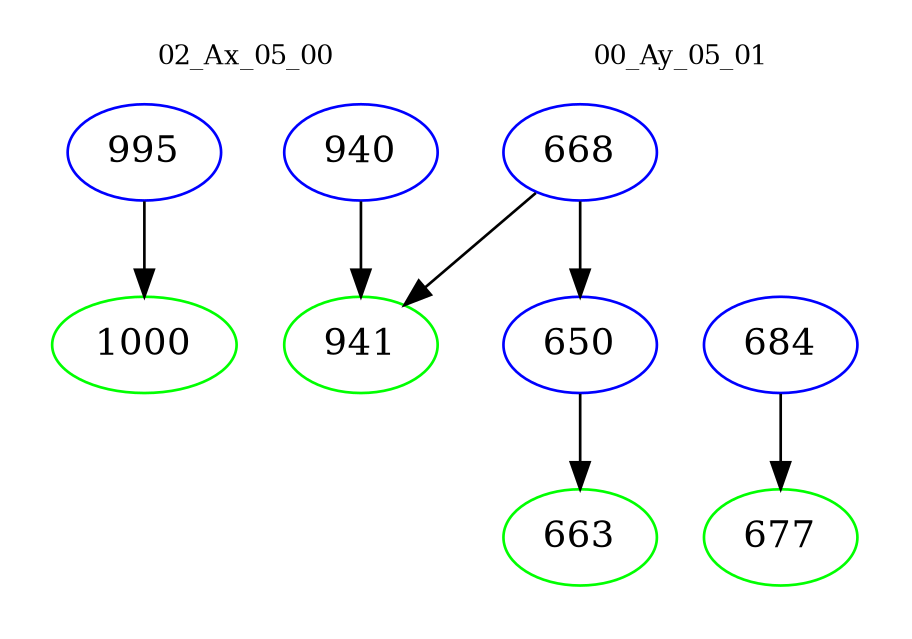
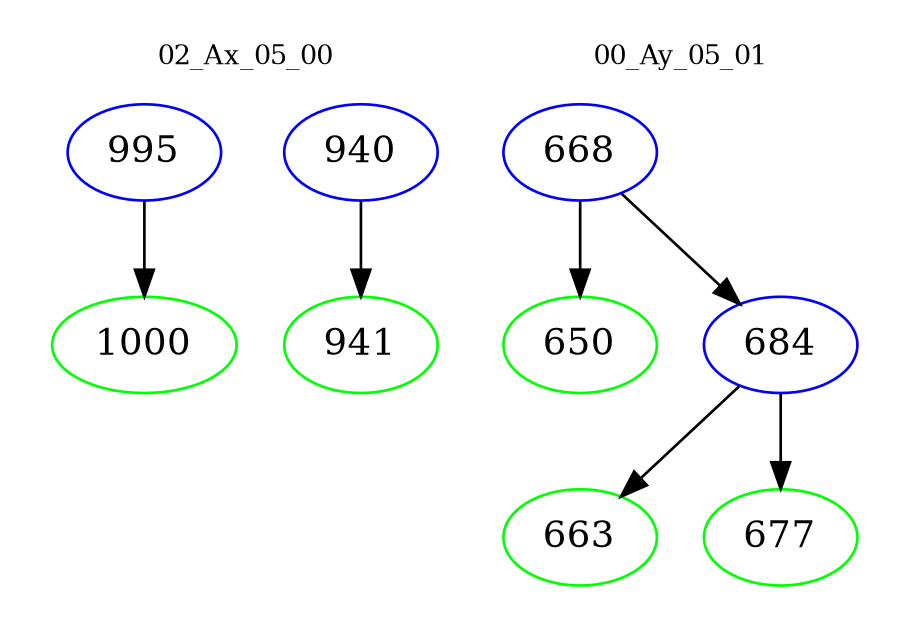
edge "668" -> "941": now "668" -> "684"
node "650": color blue -> green
edge "650" -> "663": now "684" -> "663"
